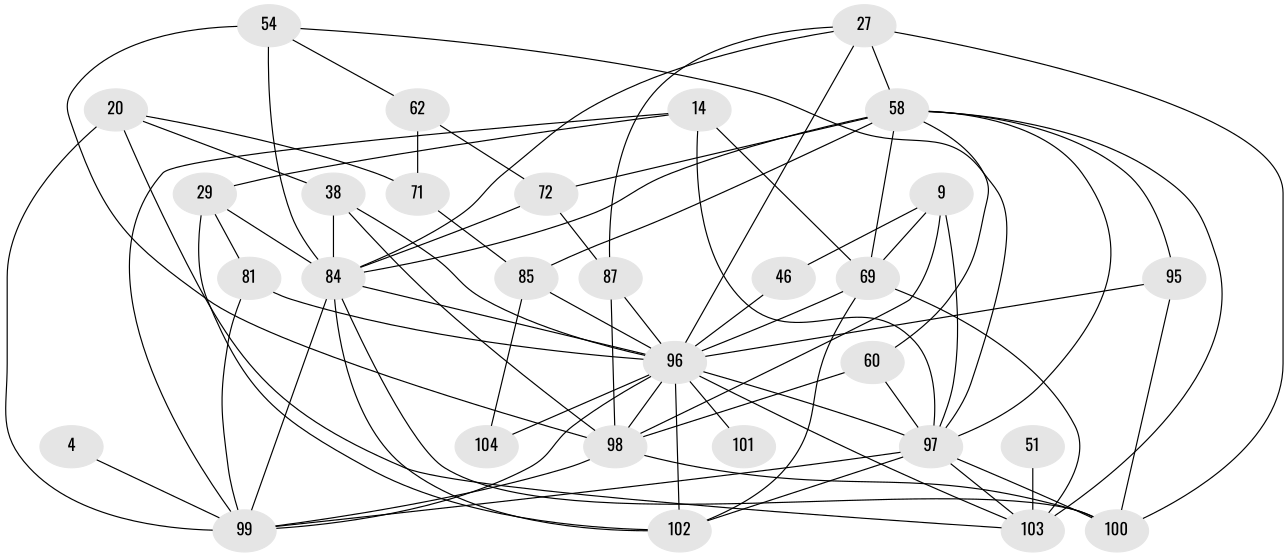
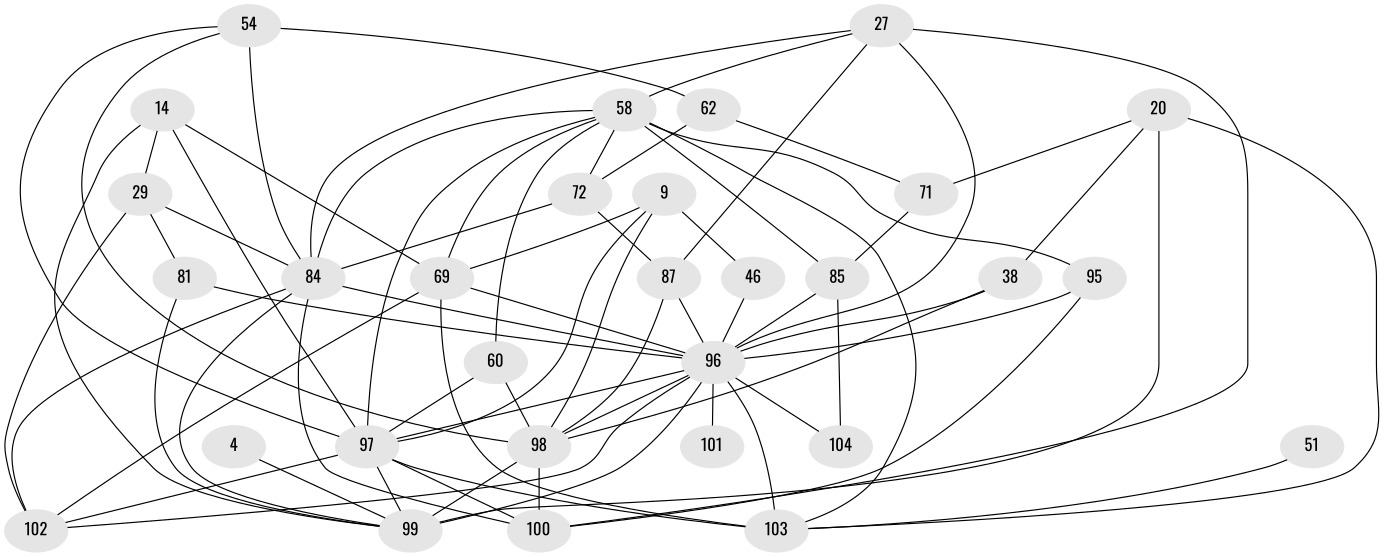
edge "38" -- "84": removed
